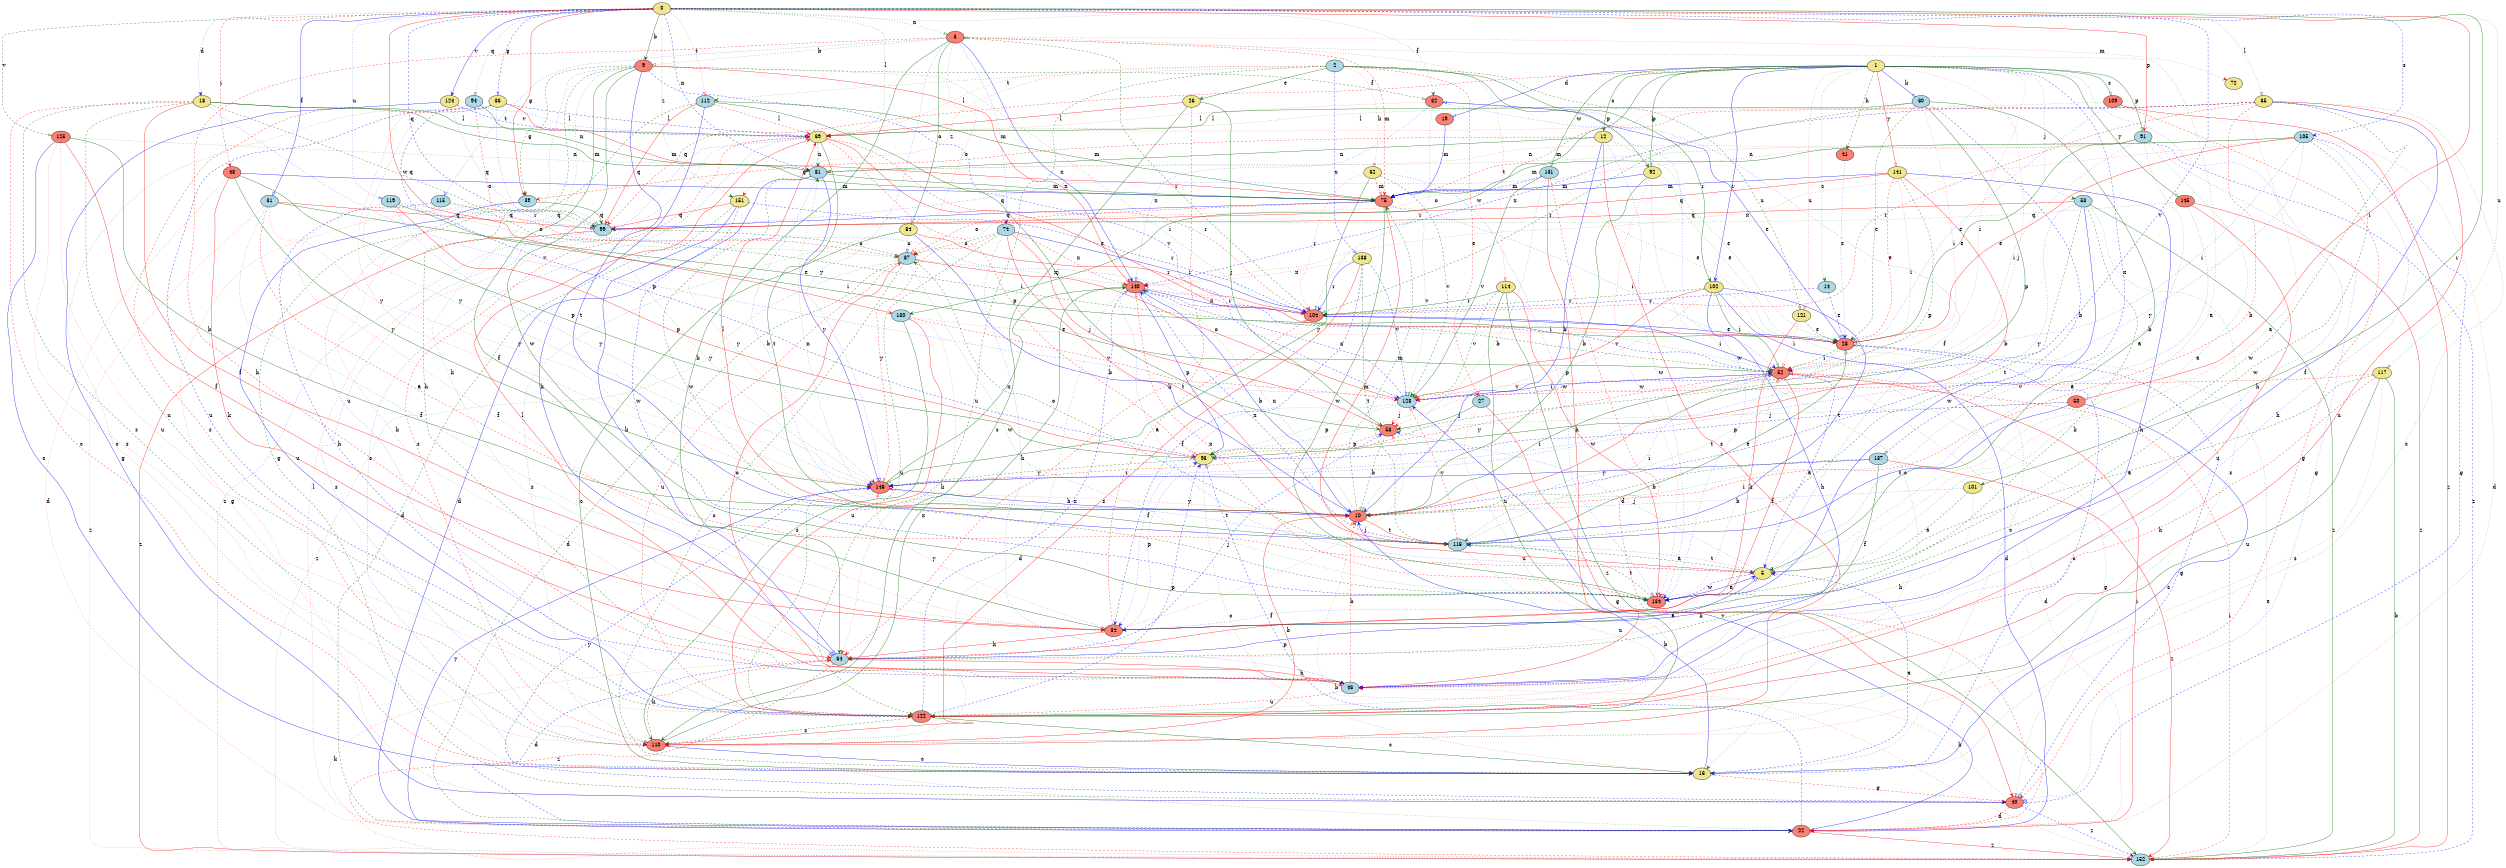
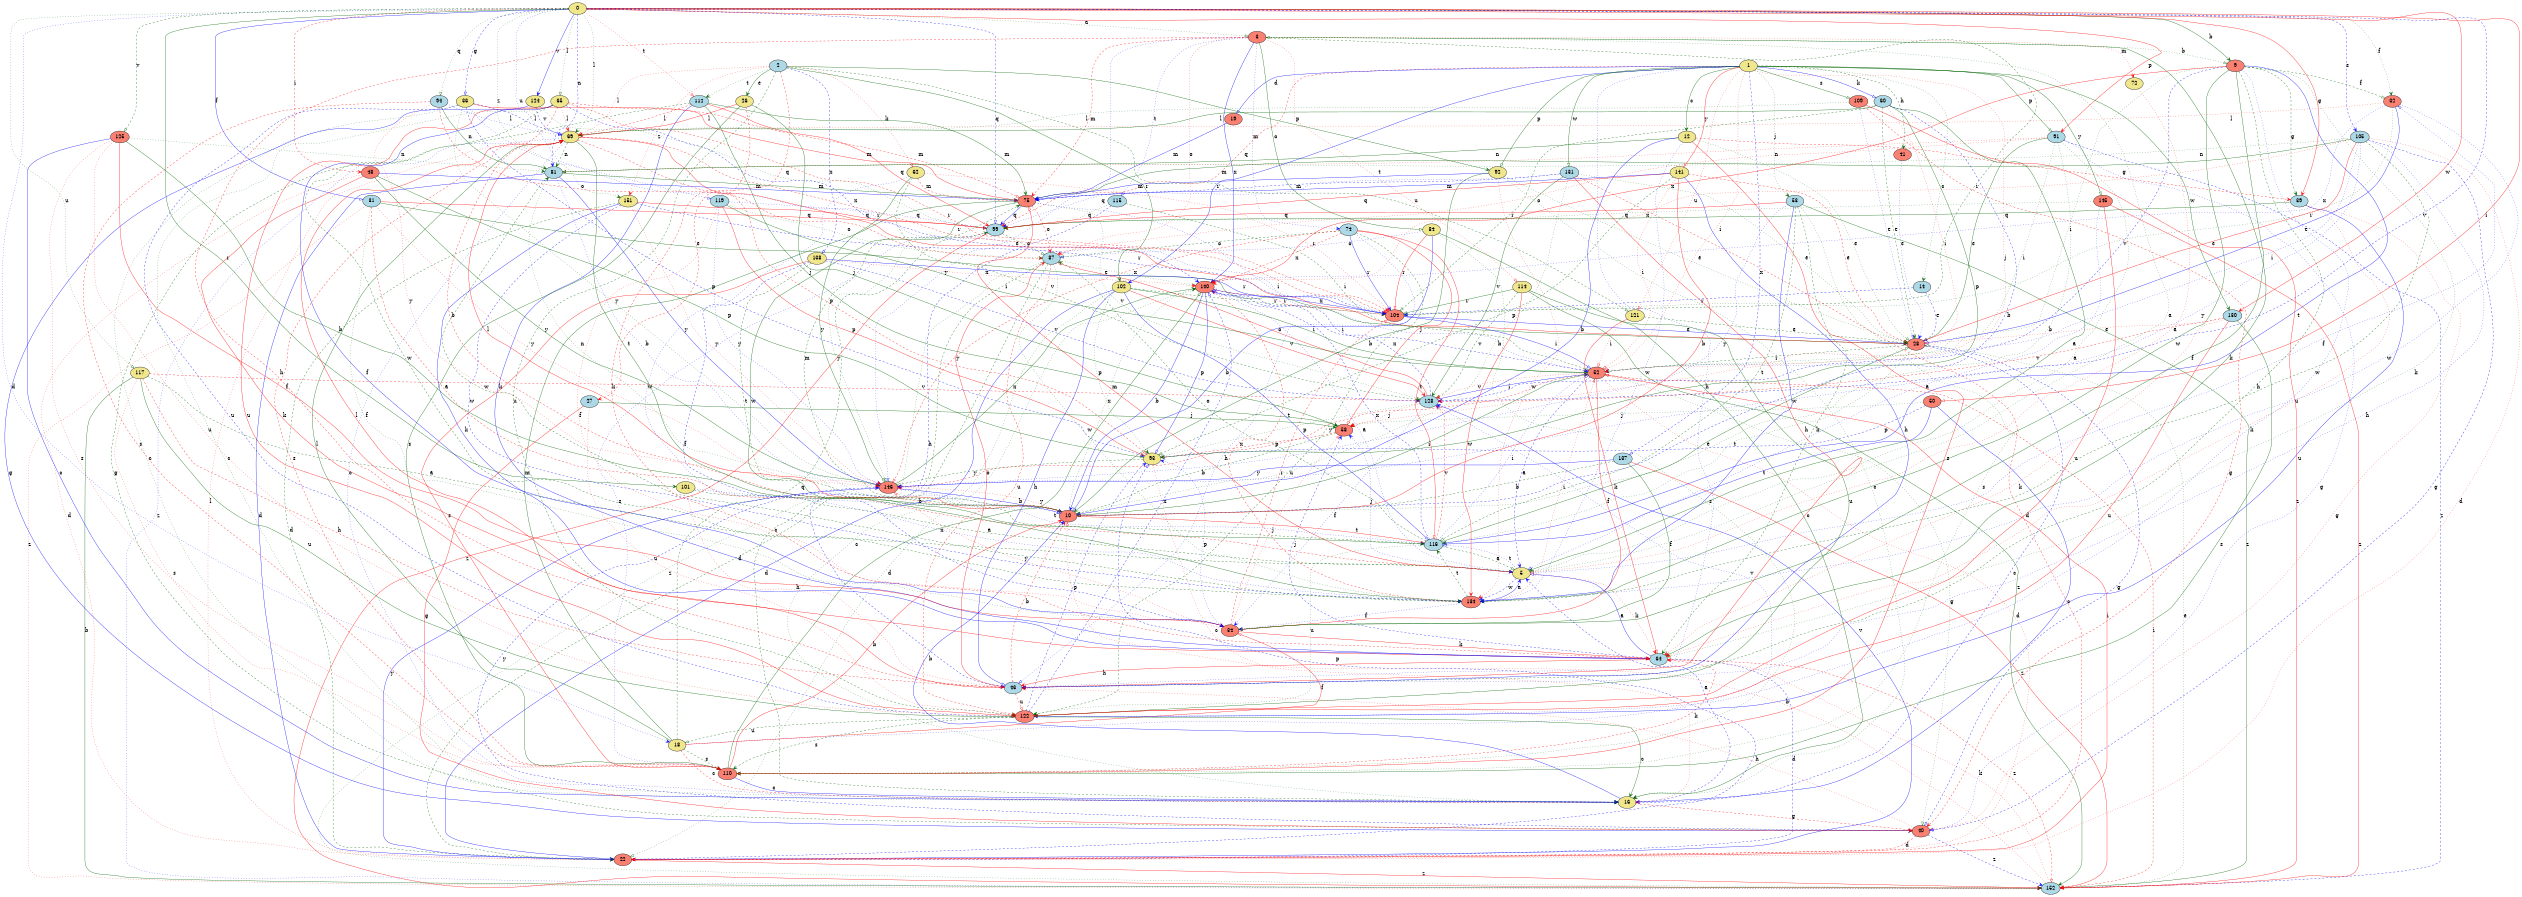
edge "18" -> "122": reversed
